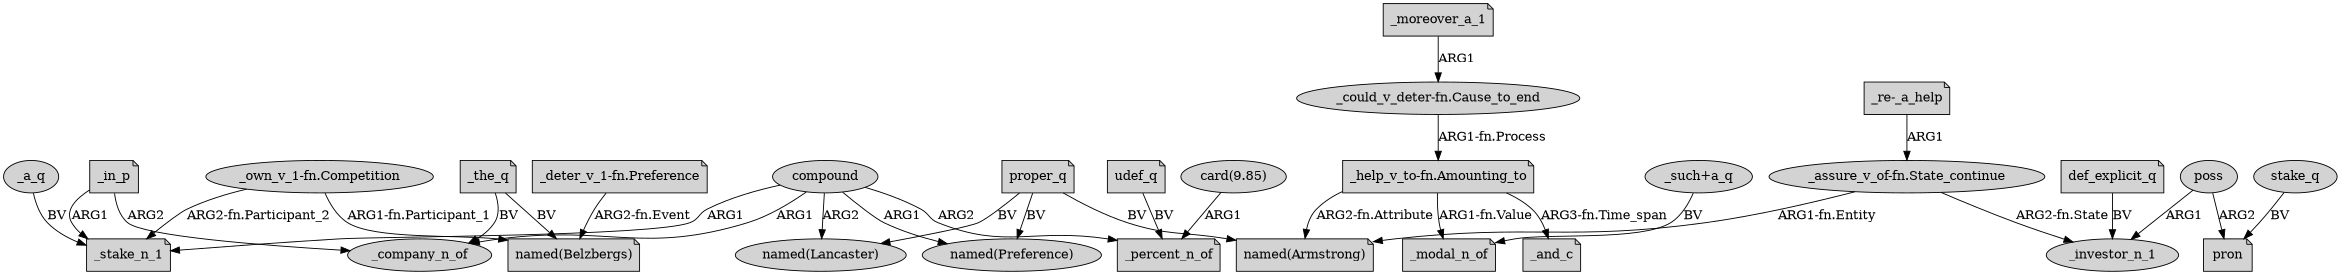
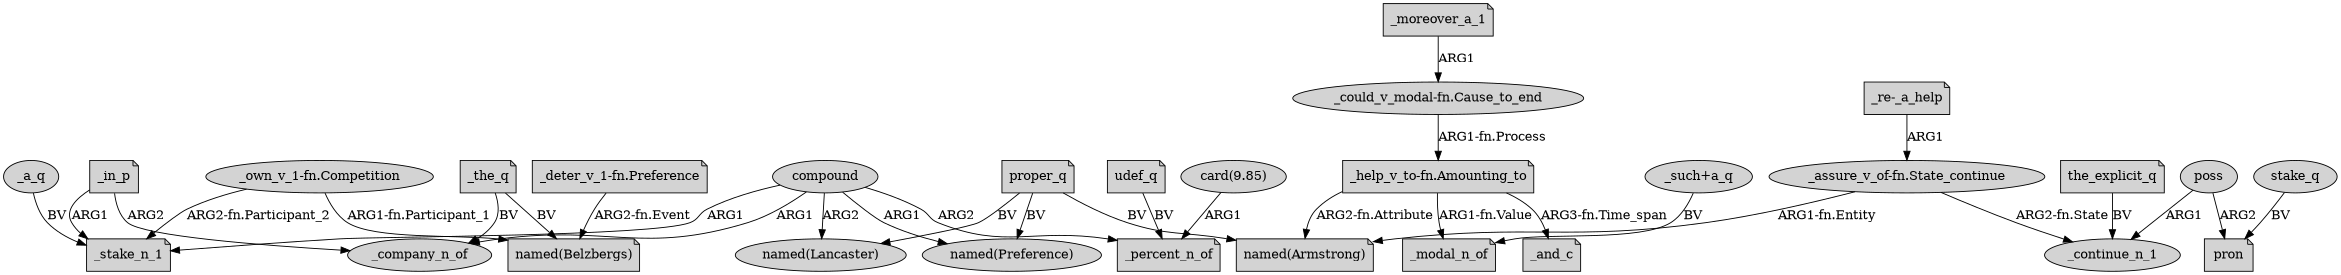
node "_could_v_deter-fn.Cause_to_end": label "_could_v_deter-fn.Cause_to_end" -> "_could_v_modal-fn.Cause_to_end"
node "def_explicit_q": label "def_explicit_q" -> "the_explicit_q"
node "_investor_n_1": label "_investor_n_1" -> "_continue_n_1"
